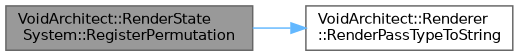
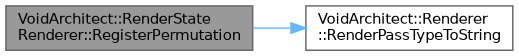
node "VoidArchitect::RenderState System::RegisterPermutation": label "VoidArchitect::RenderState System::RegisterPermutation" -> "VoidArchitect::RenderState Renderer::RegisterPermutation"
